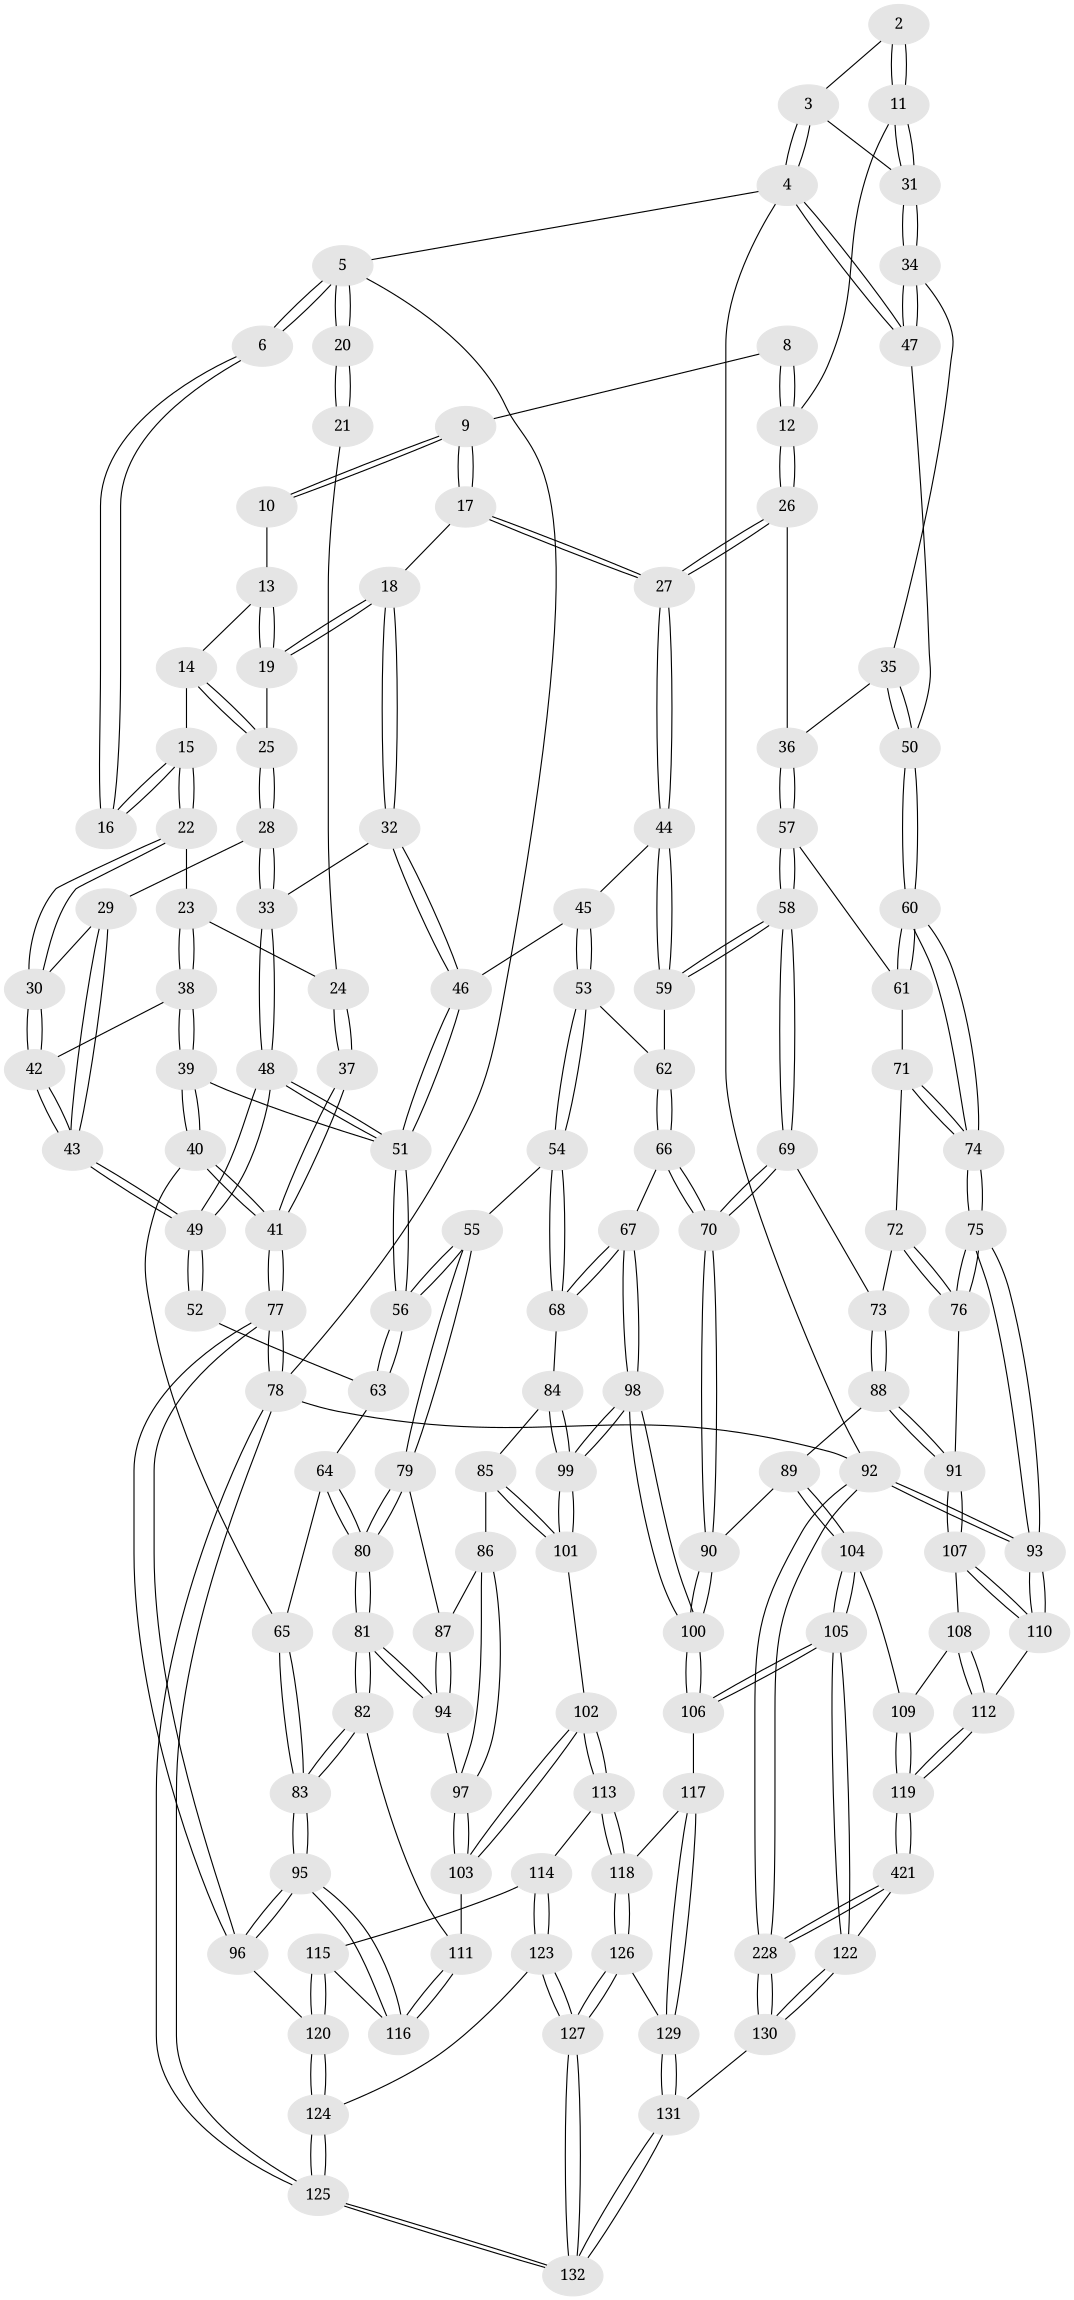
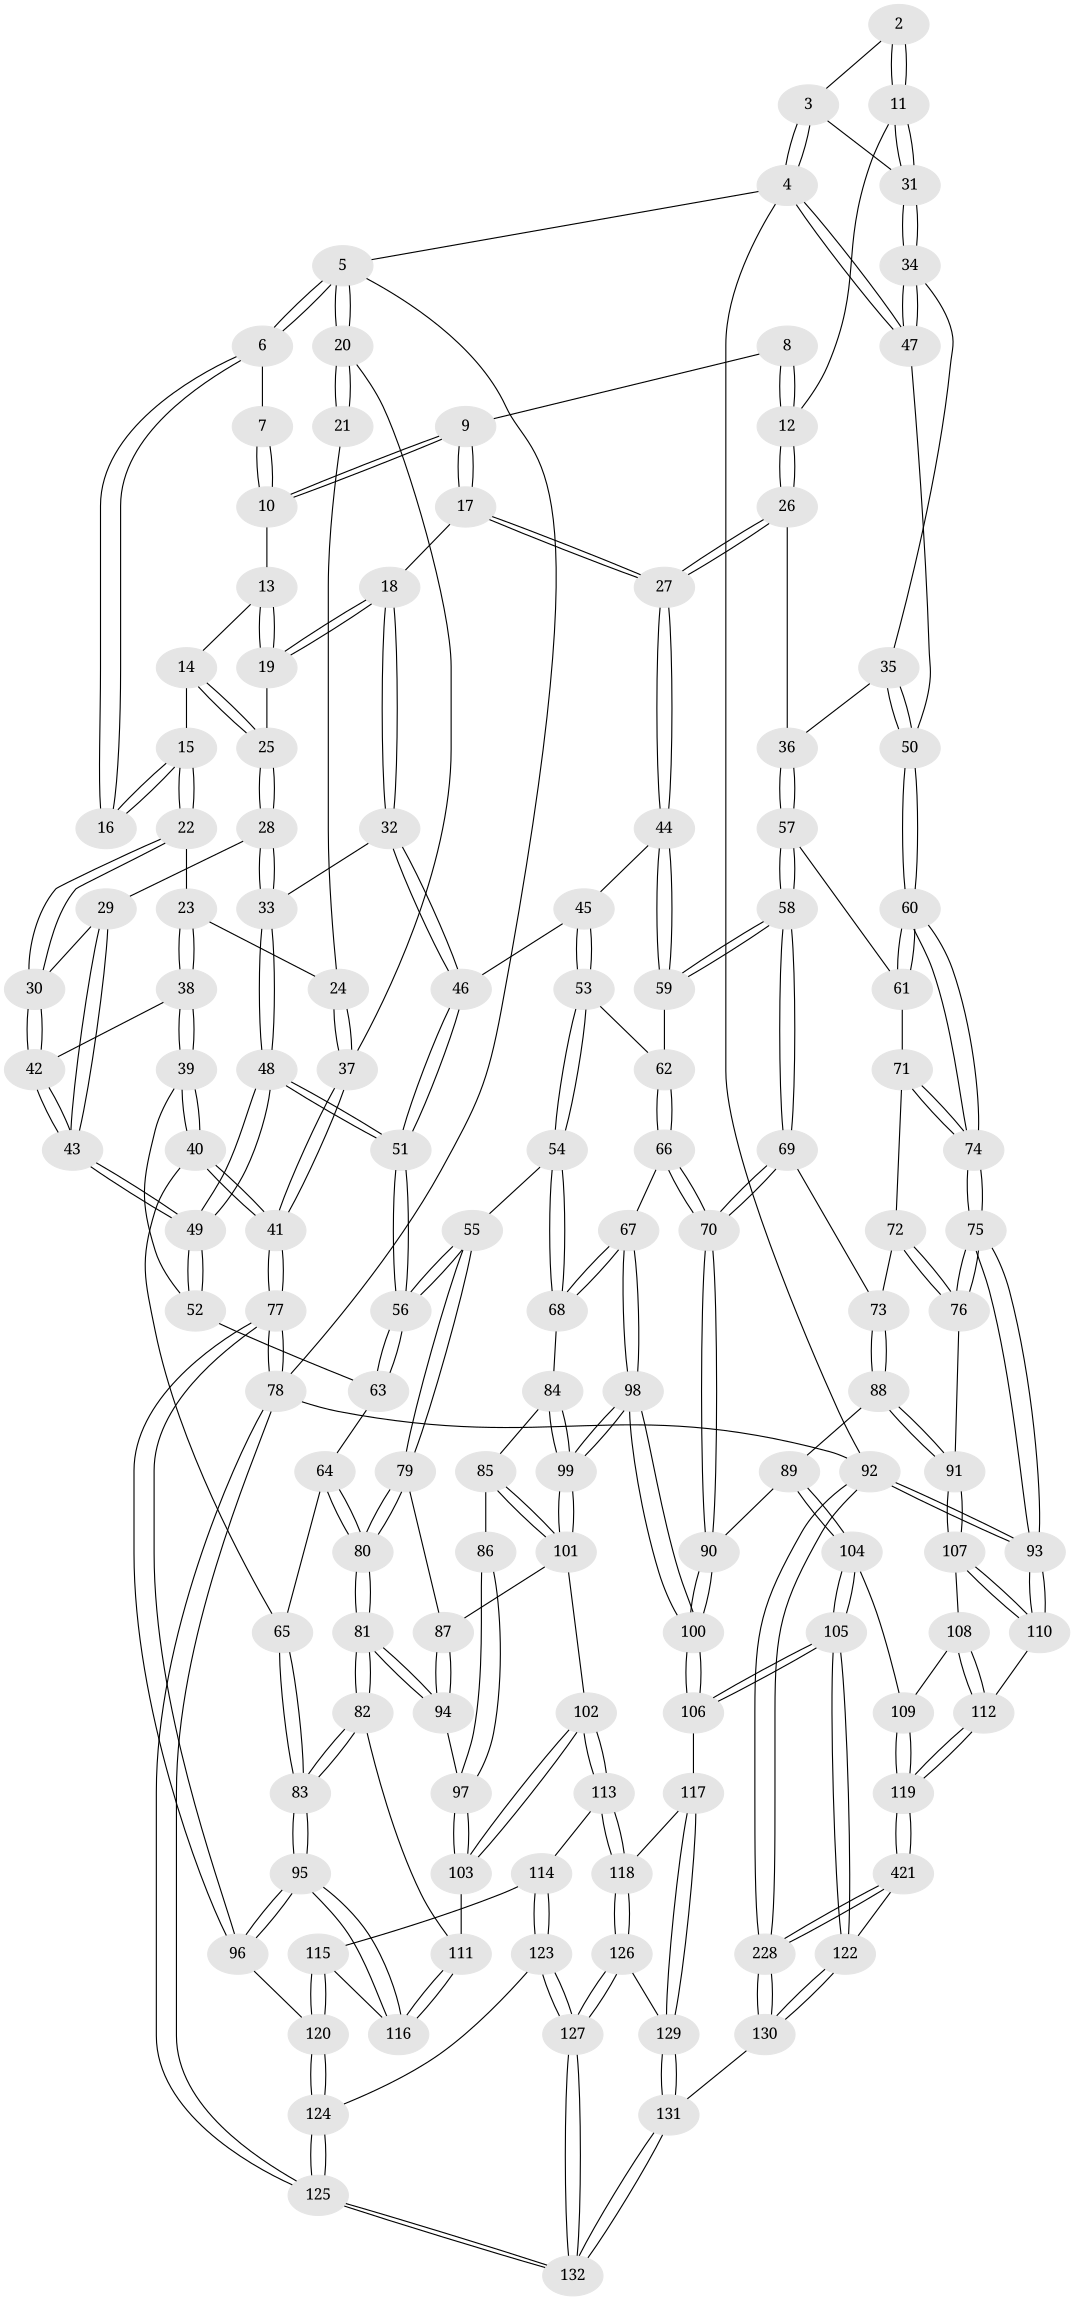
node "7": added
edge "20" -- "37": added
edge "39" -- "51": now "39" -- "52"
edge "86" -- "87": now "101" -- "87"
